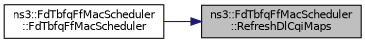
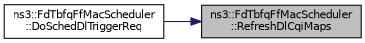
node "ns3::FdTbfqFfMacScheduler ::FdTbfqFfMacScheduler": label "ns3::FdTbfqFfMacScheduler ::FdTbfqFfMacScheduler" -> "ns3::FdTbfqFfMacScheduler ::DoSchedDlTriggerReq"
